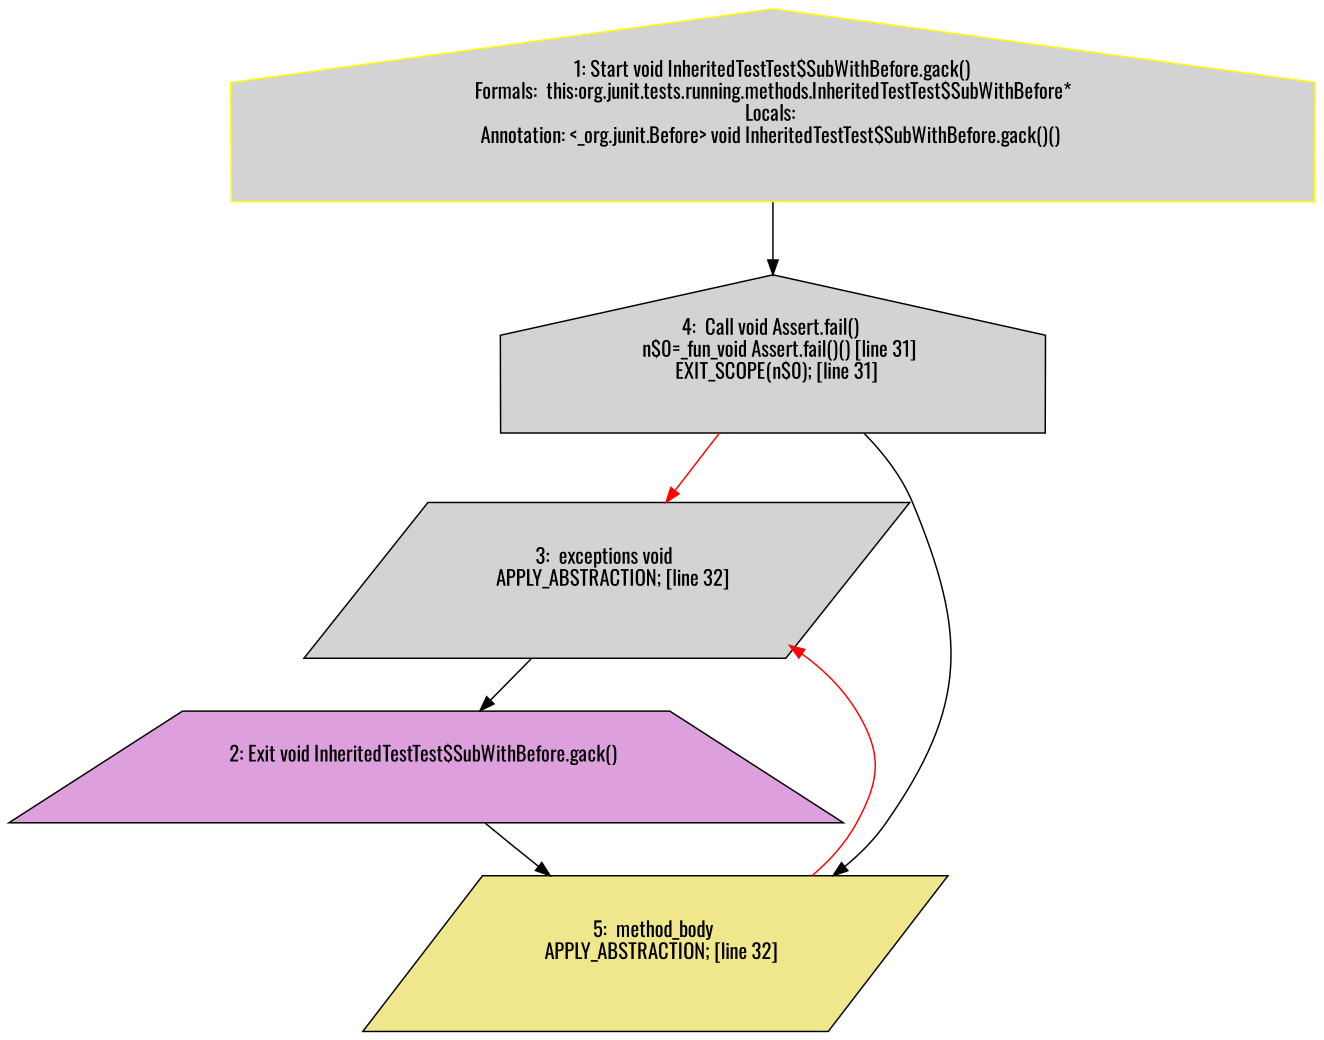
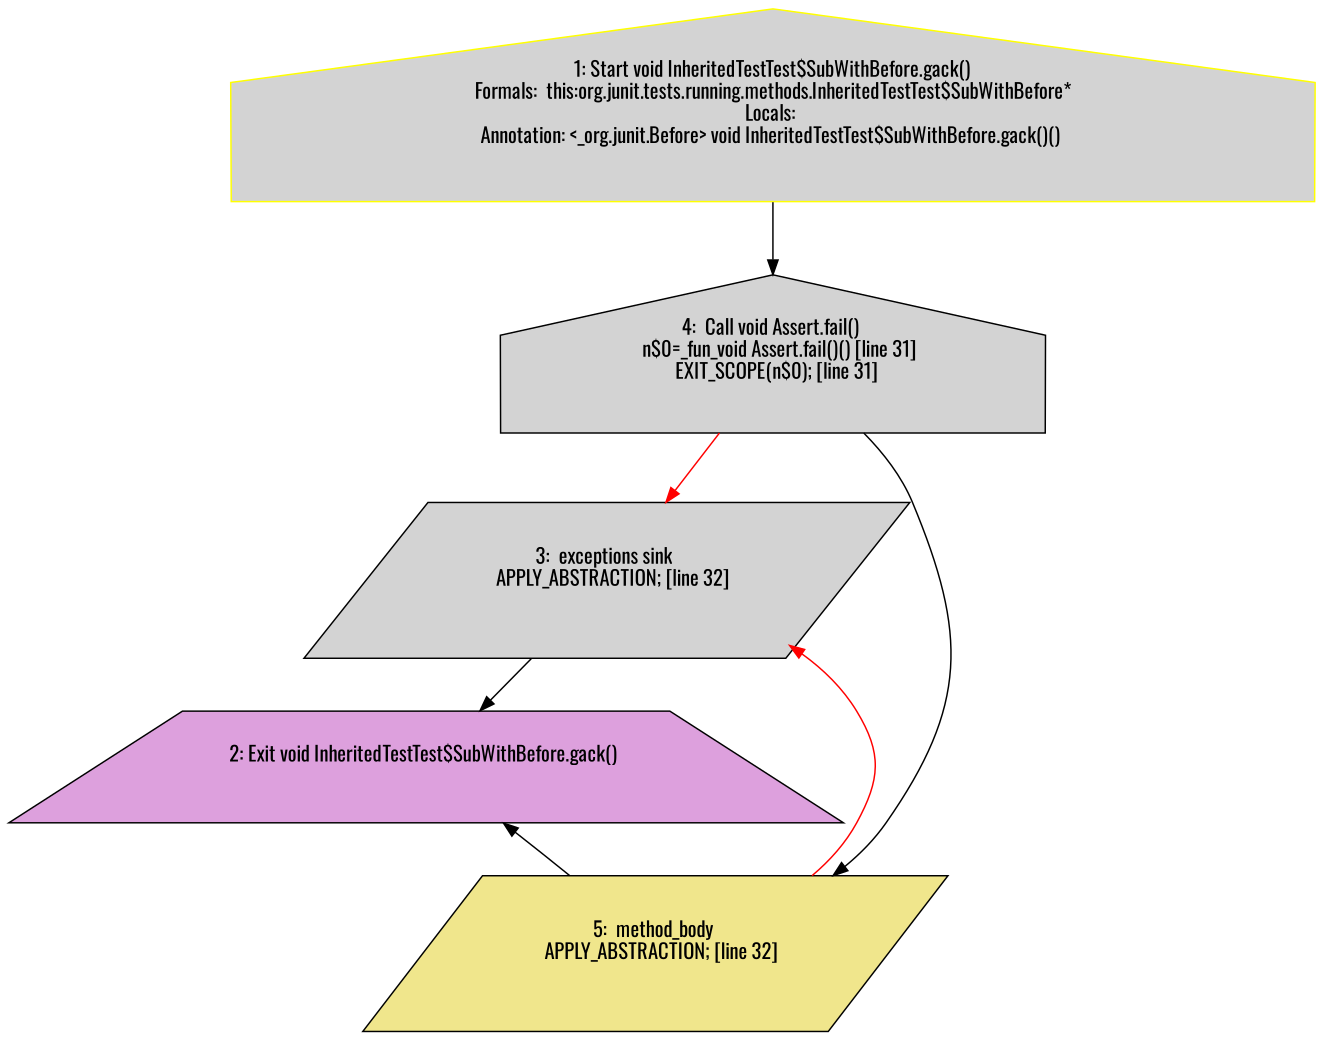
node "3:  exceptions void APPLY_ABSTRACTION; [line 32]": label "3:  exceptions void APPLY_ABSTRACTION; [line 32]" -> "3:  exceptions sink APPLY_ABSTRACTION; [line 32]"
edge "2: Exit void InheritedTestTest$SubWithBefore.gack()" -> "5:  method_body APPLY_ABSTRACTION; [line 32]": reversed
